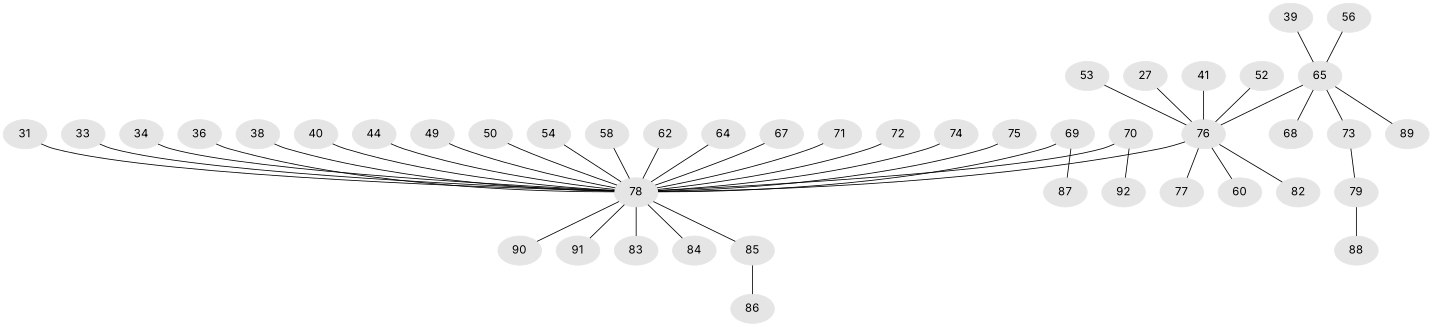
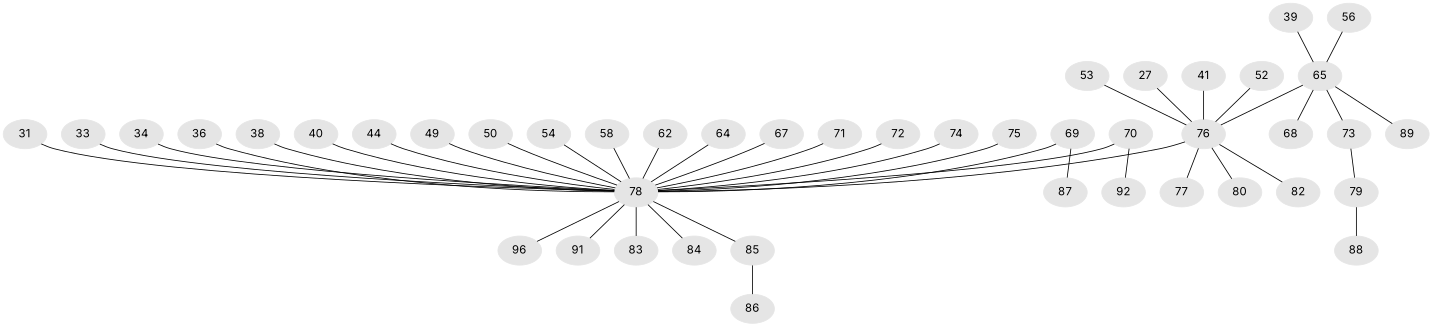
node "60": label "60" -> "80"
node "90": label "90" -> "96"
